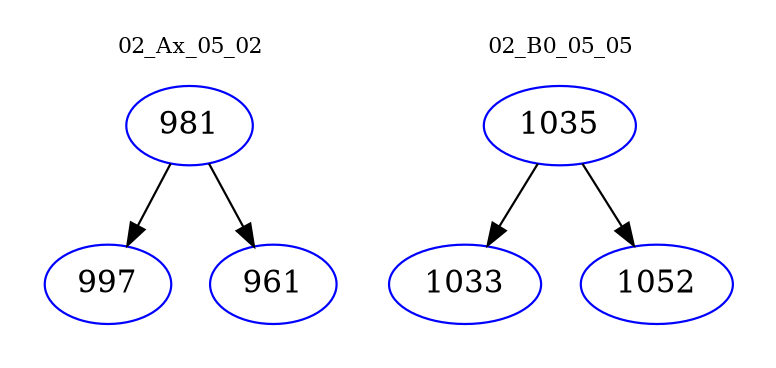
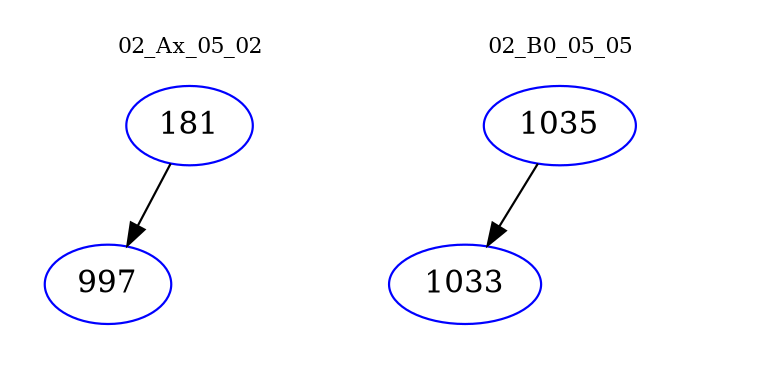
node "981": label "981" -> "181"
node "961": removed
node "1052": removed
